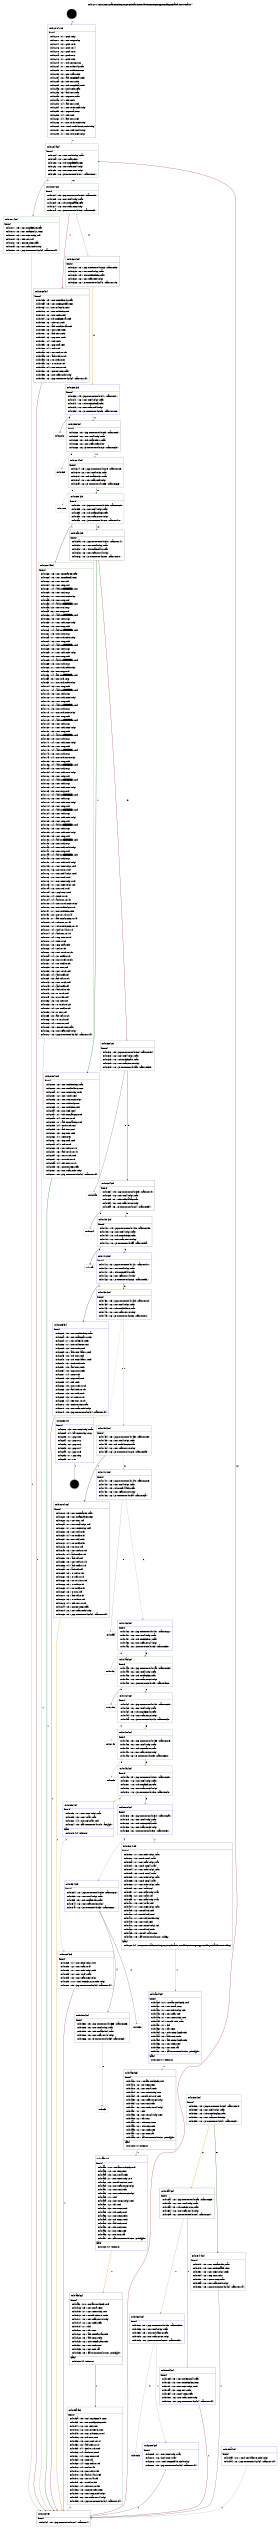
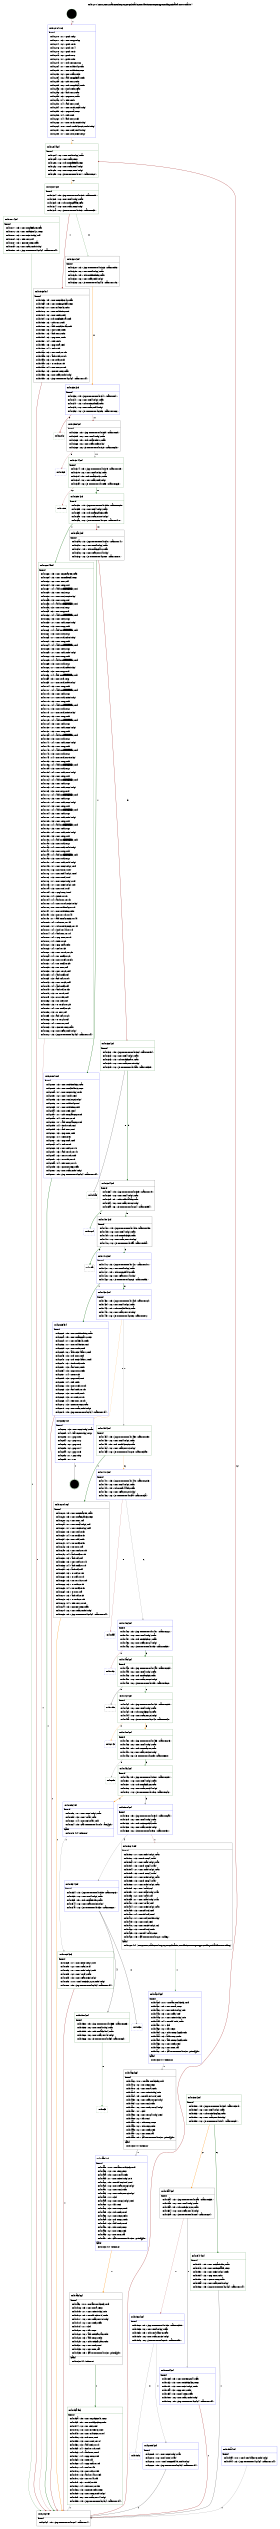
edge "0x4012e4 [32]" -> "0x401877 [30]": removed, label "1"
edge "0x401374 [28]" -> "0x401895": label " 0" -> " 12"
